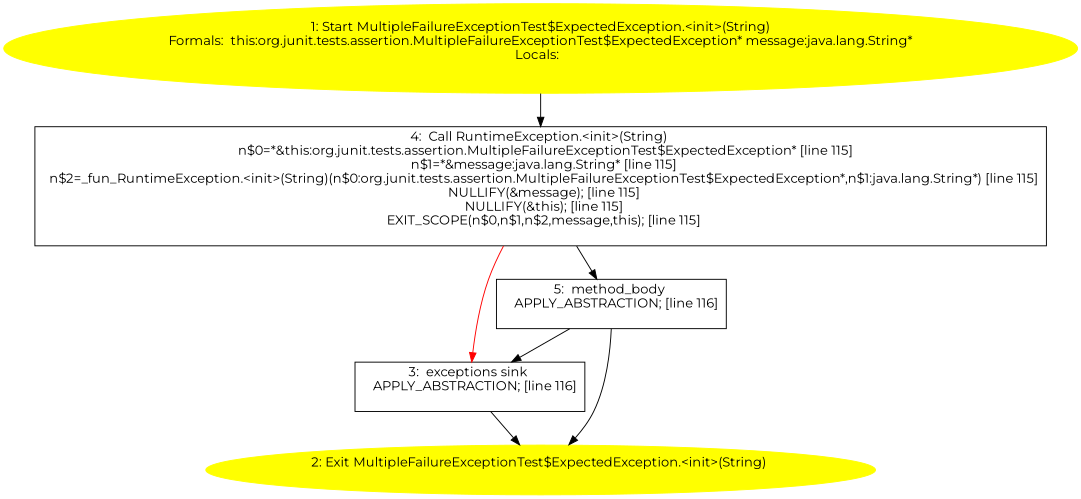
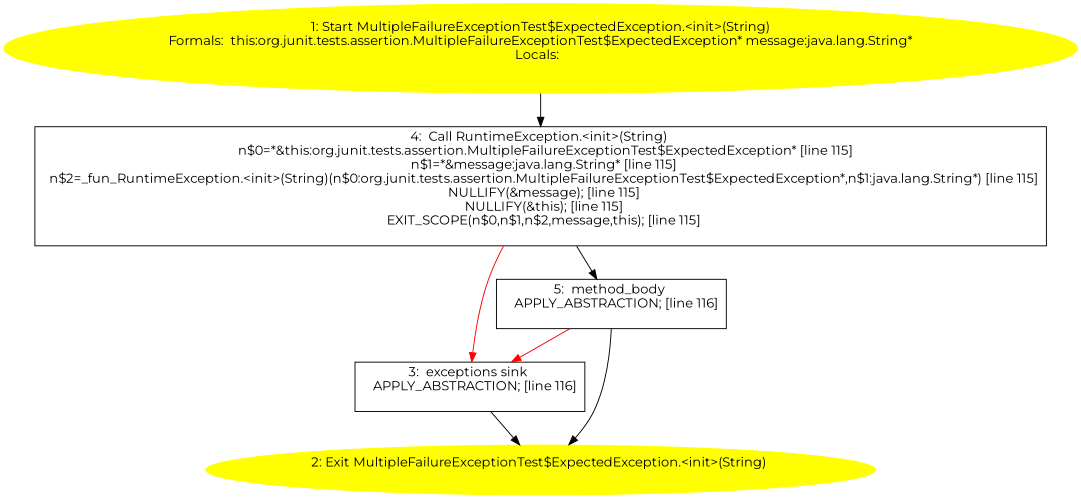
edge "5:  method_body APPLY_ABSTRACTION; [line 116]" -> "3:  exceptions sink APPLY_ABSTRACTION; [line 116]": color black -> red
